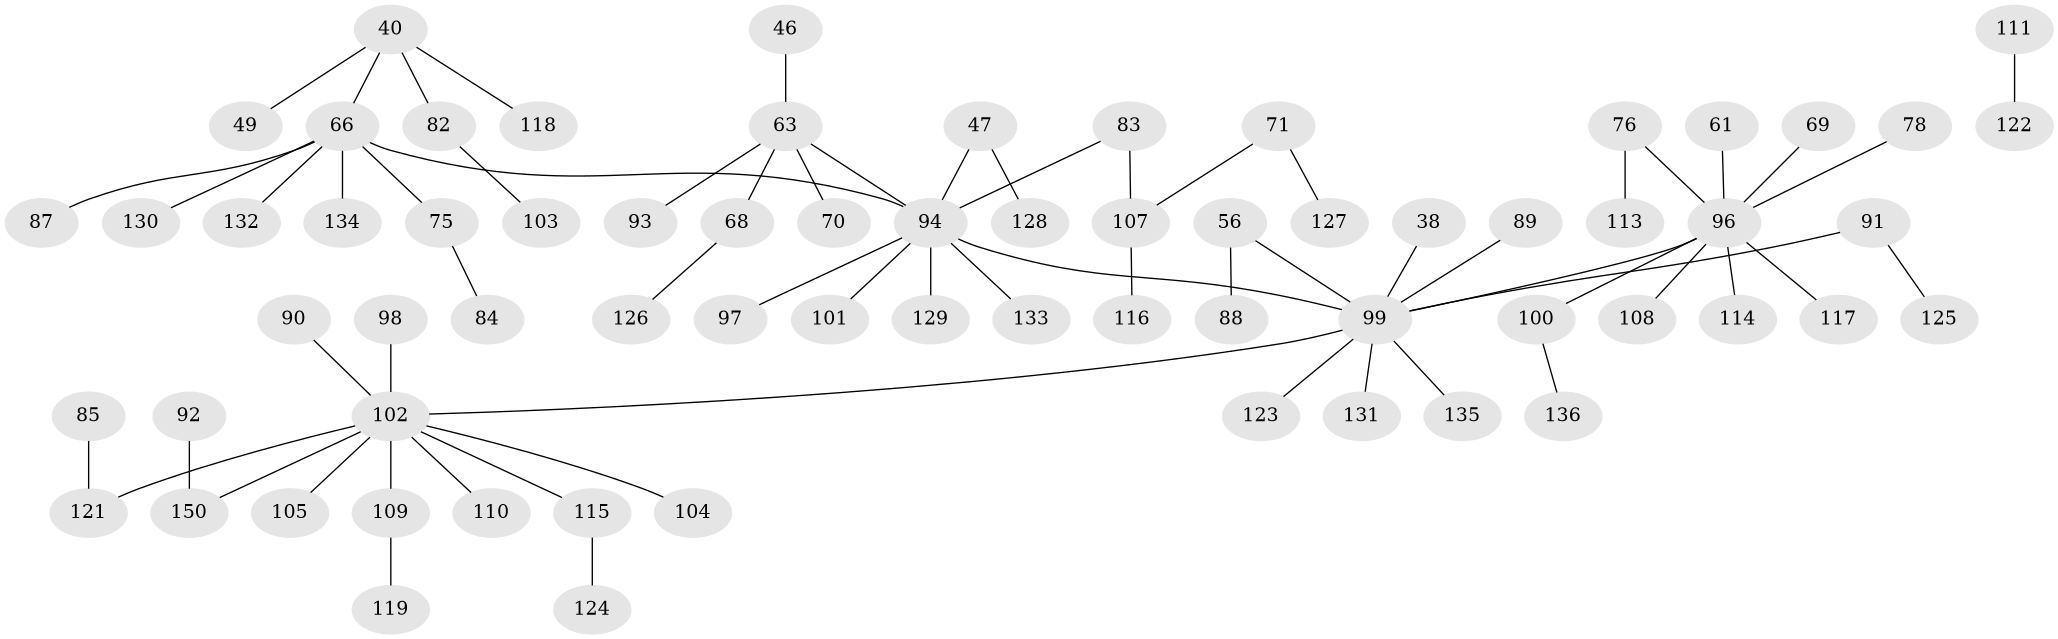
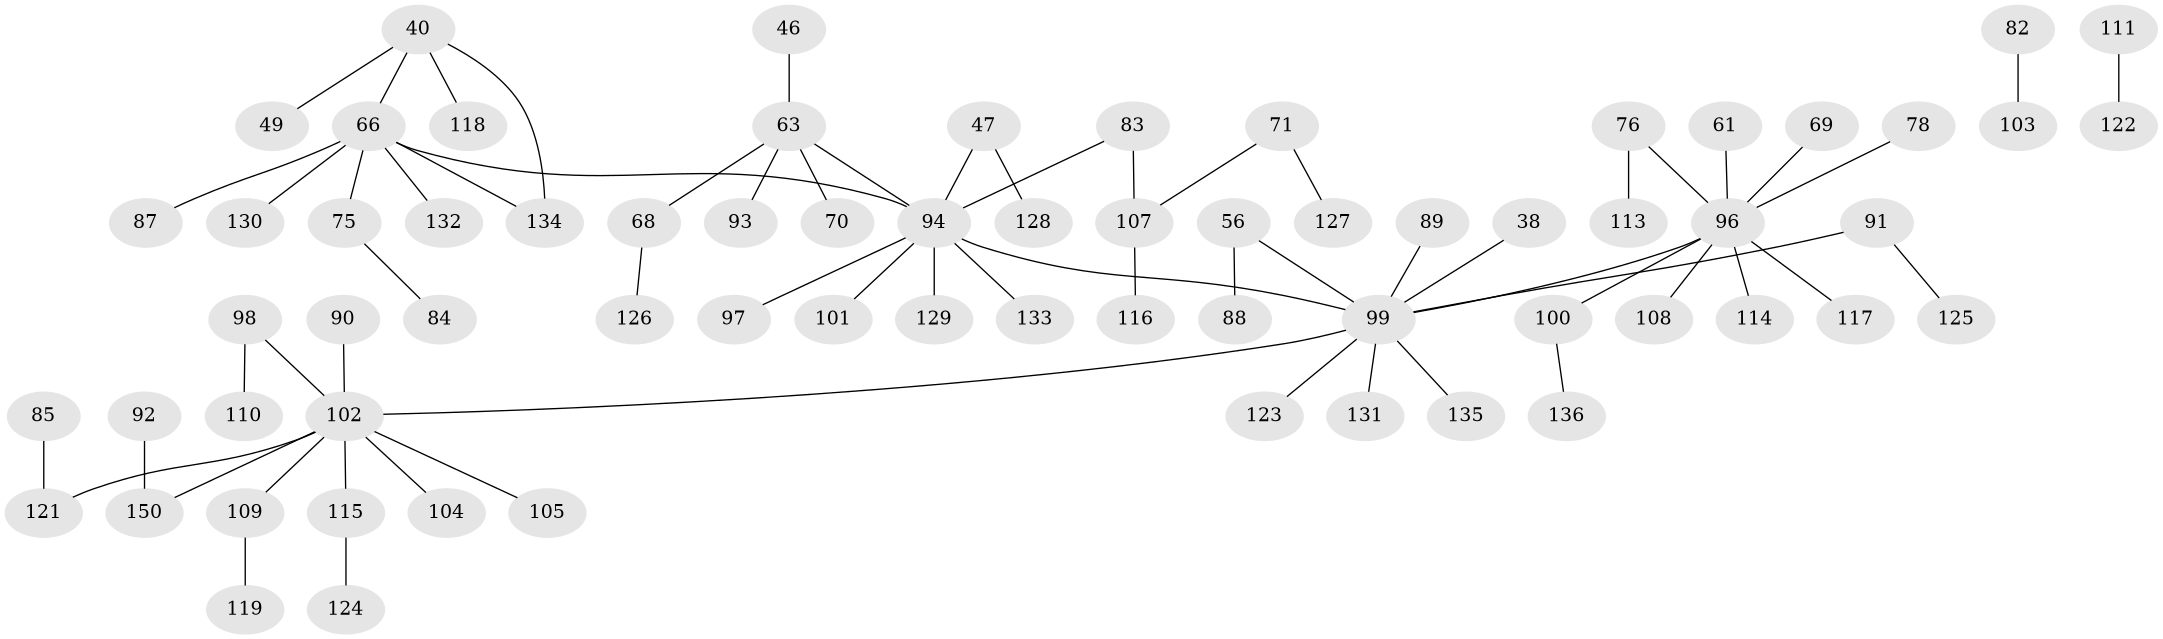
edge "40" -- "82": now "40" -- "134"
edge "102" -- "110": now "98" -- "110"
